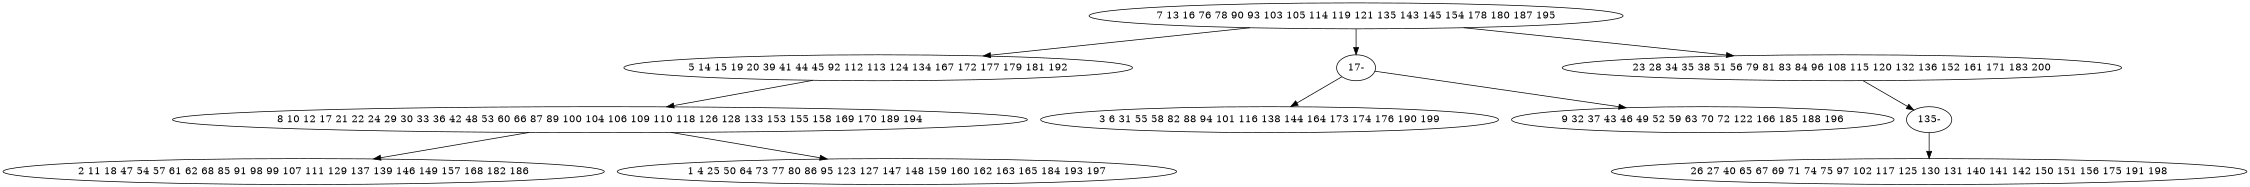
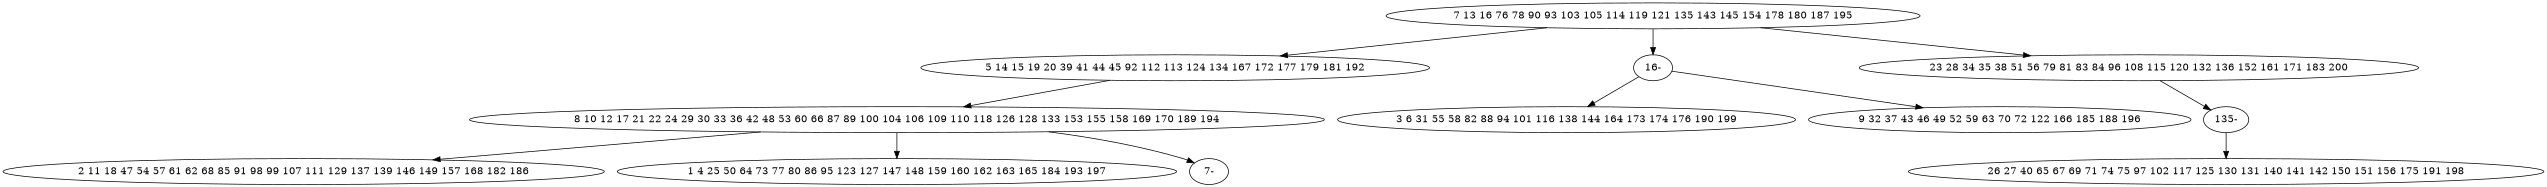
node "17-": label "17-" -> "16-"
node "7-": added
